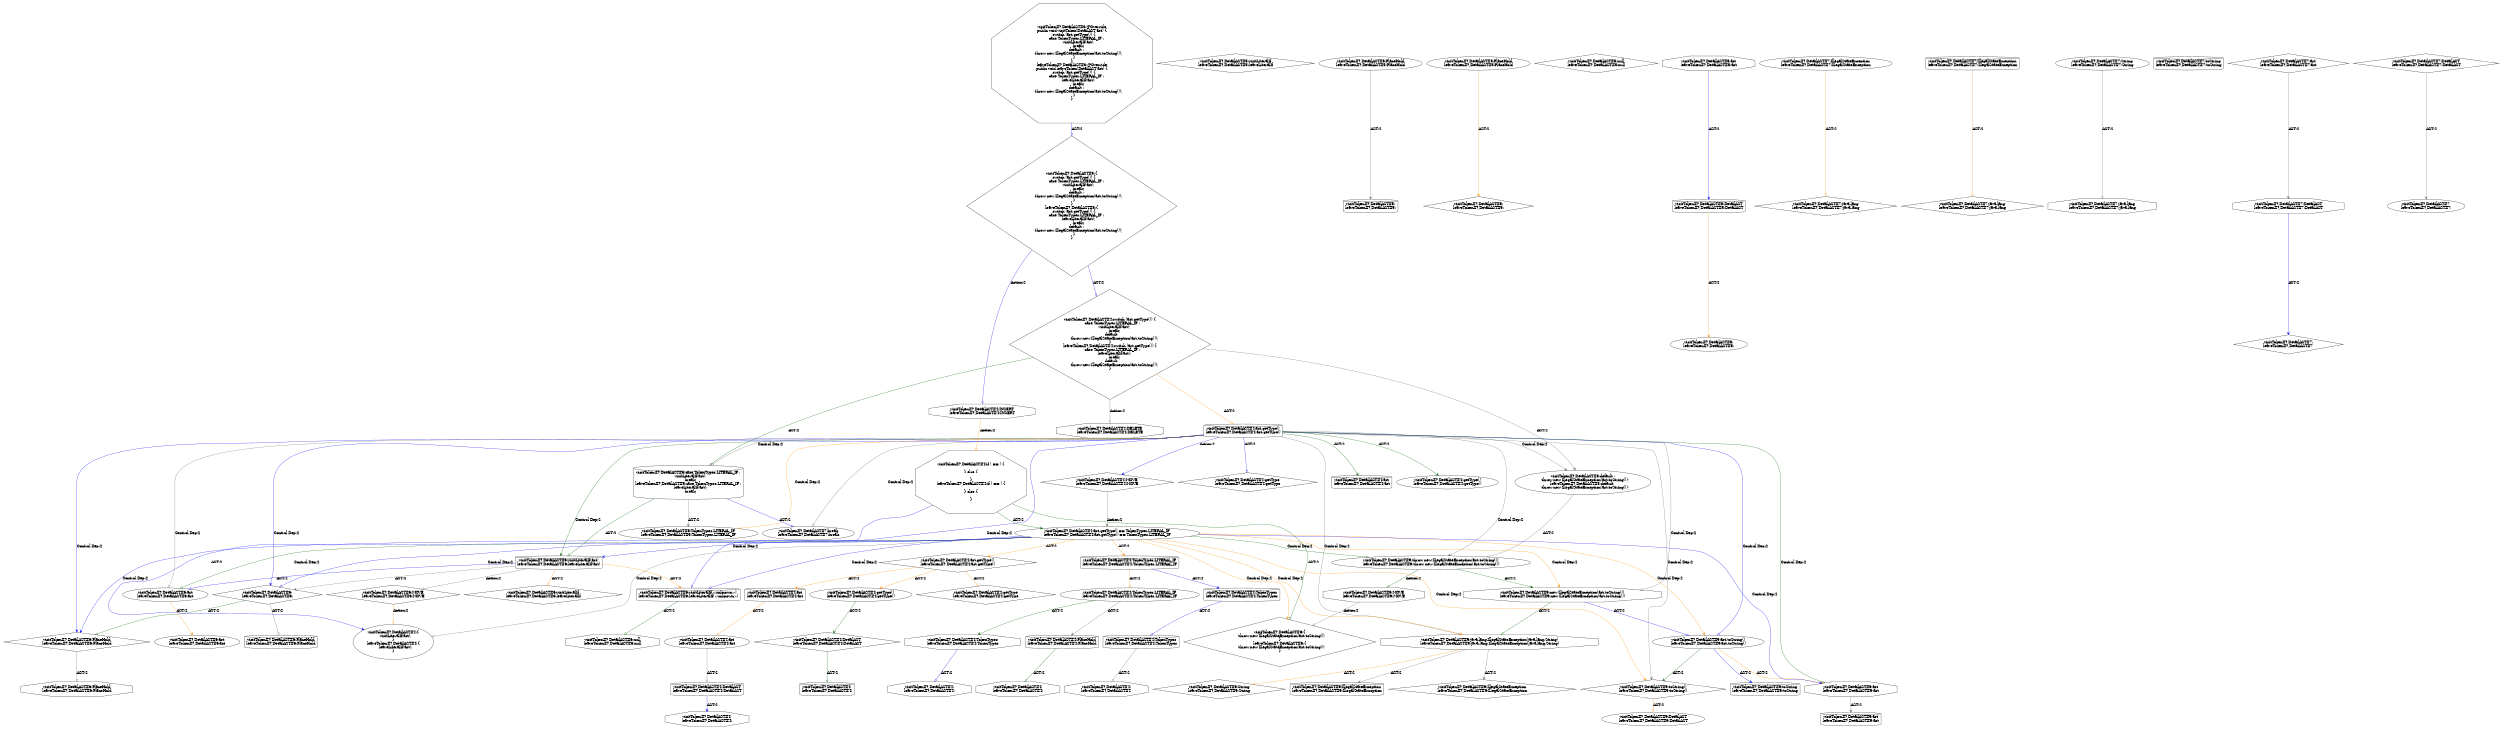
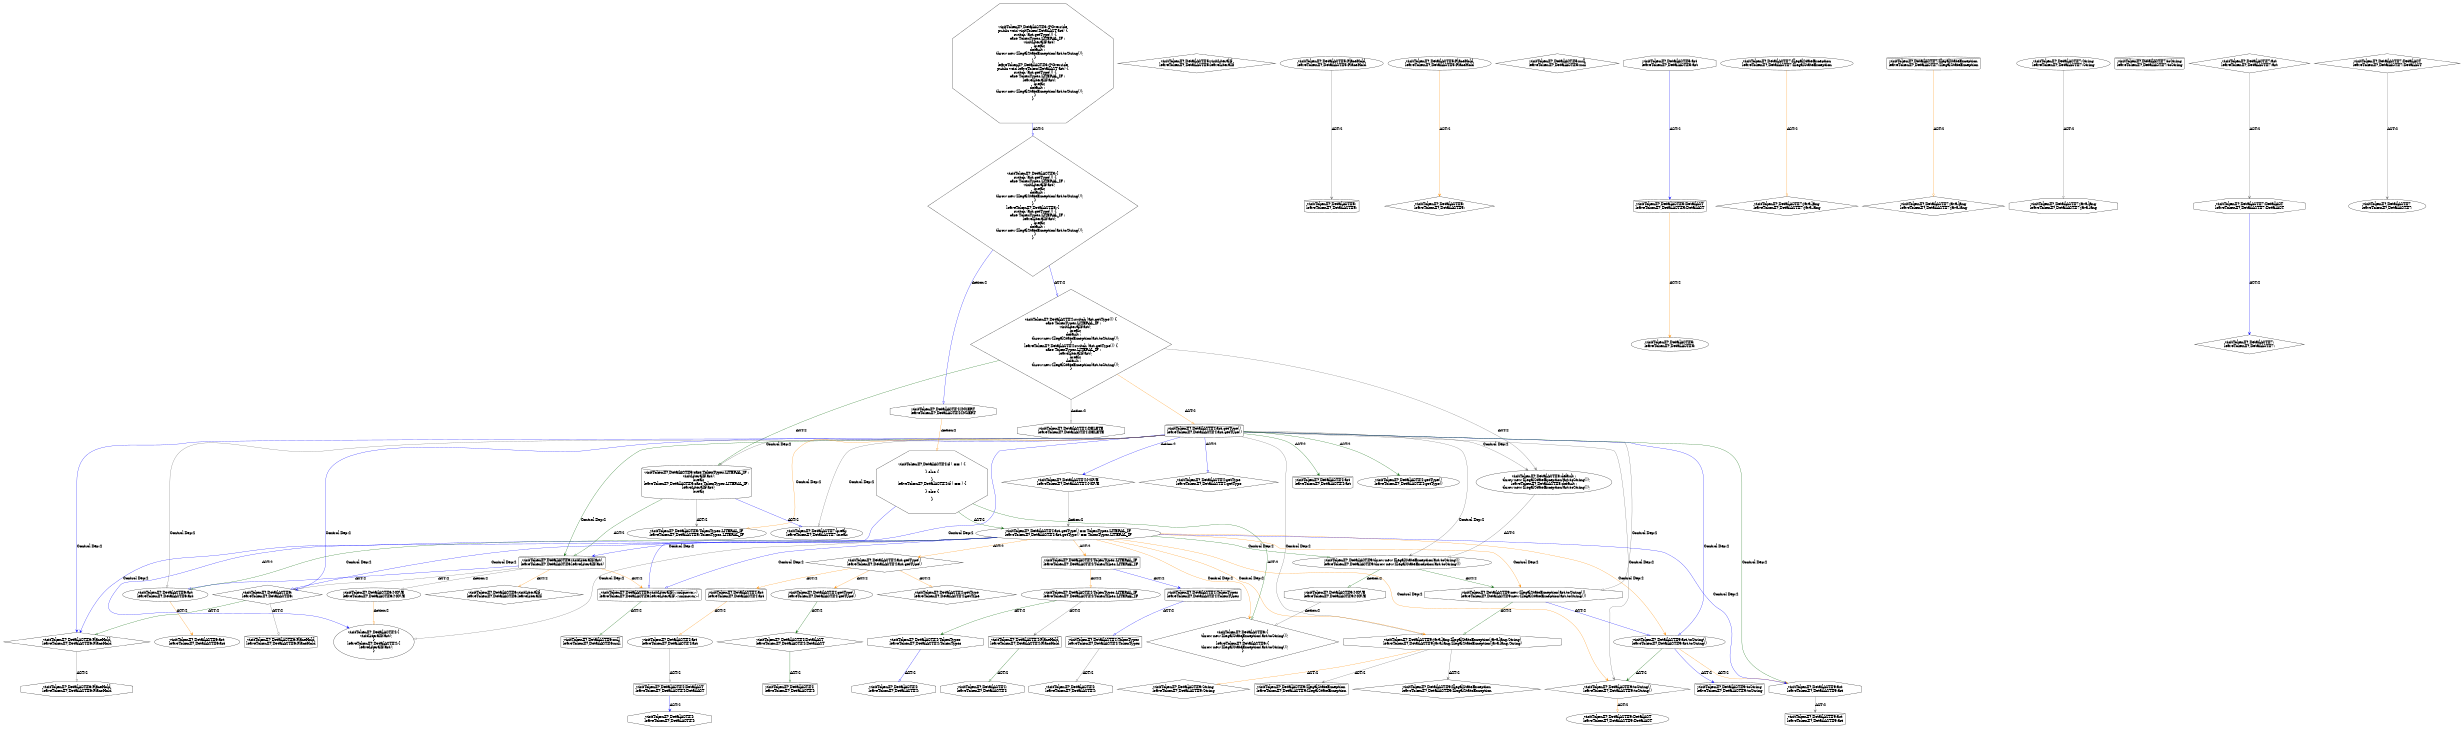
node "visitToken#?,DetailAST#6:MOVE leaveToken#?,DetailAST#6:MOVE": shape diamond -> ellipse
node "visitToken#?,DetailAST#6:null leaveToken#?,DetailAST#6:null": shape octagon -> cylinder
